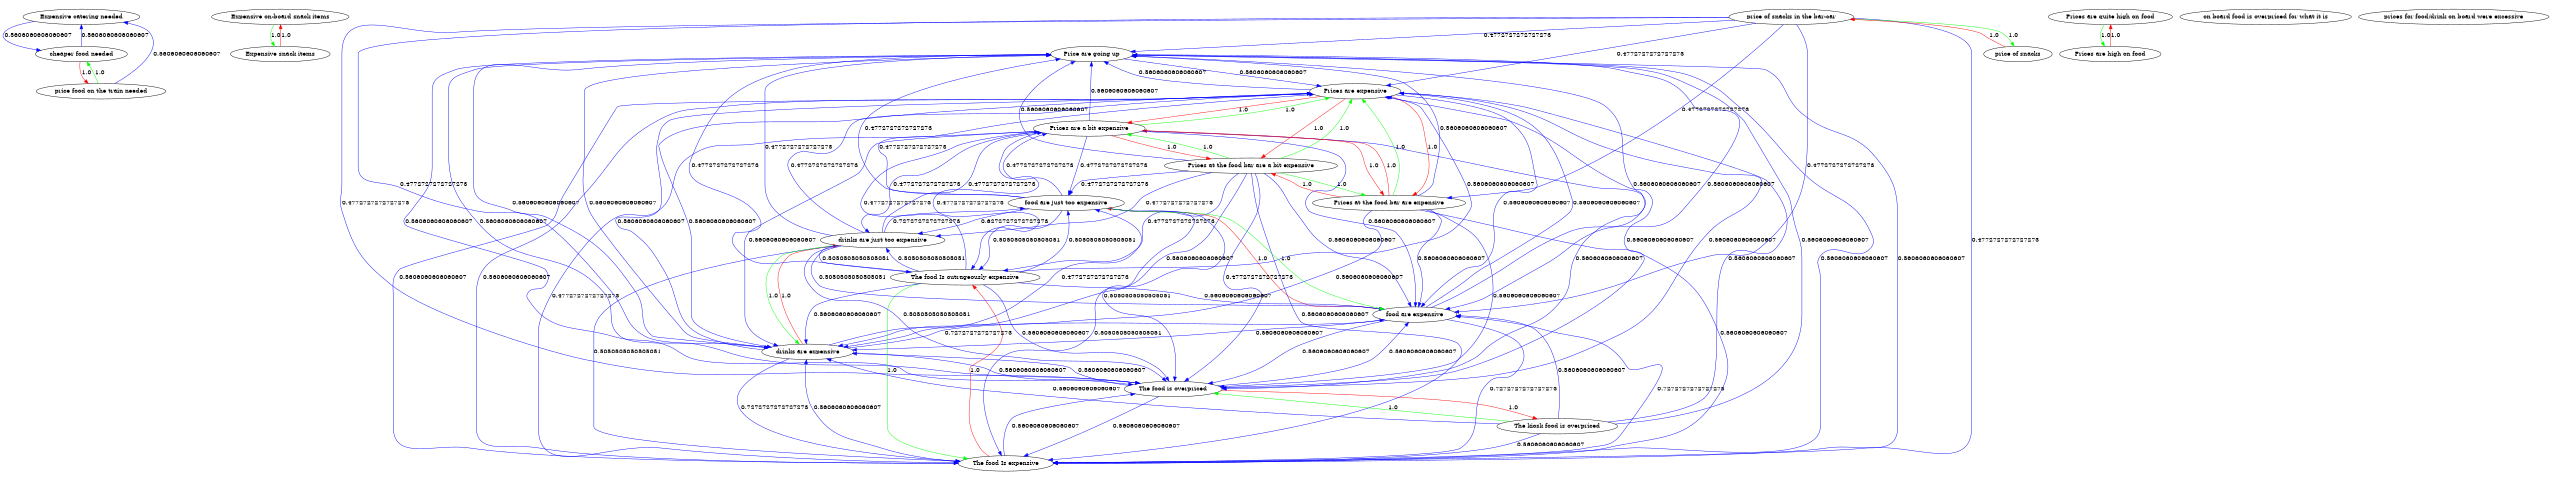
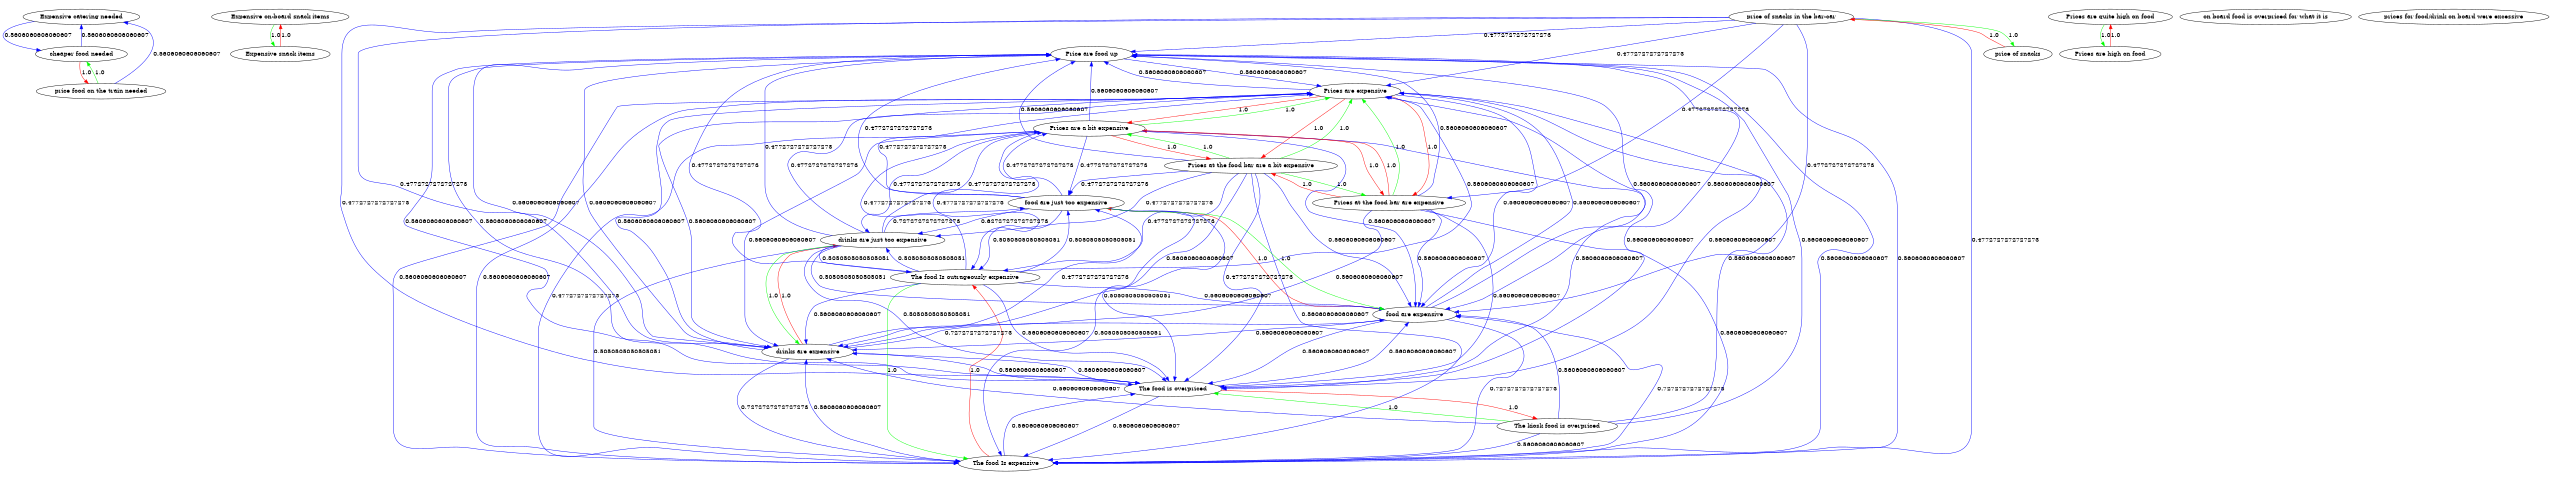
node "Price are going up": label "Price are going up" -> "Price are food up"
